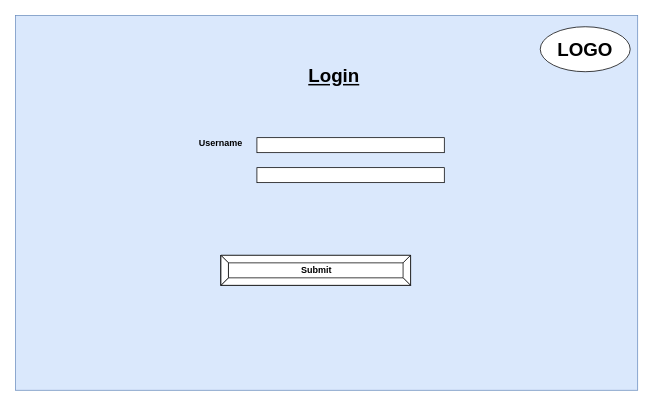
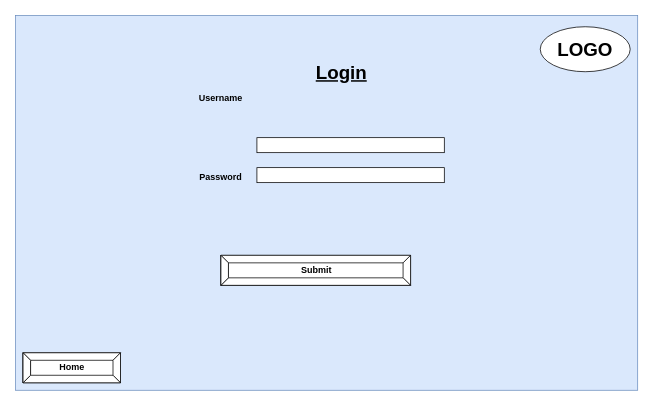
node "Login": moved (334, 76) -> (341, 72)
node "Username": moved (221, 144) -> (221, 99)
node "Password": added
node "Home": added
